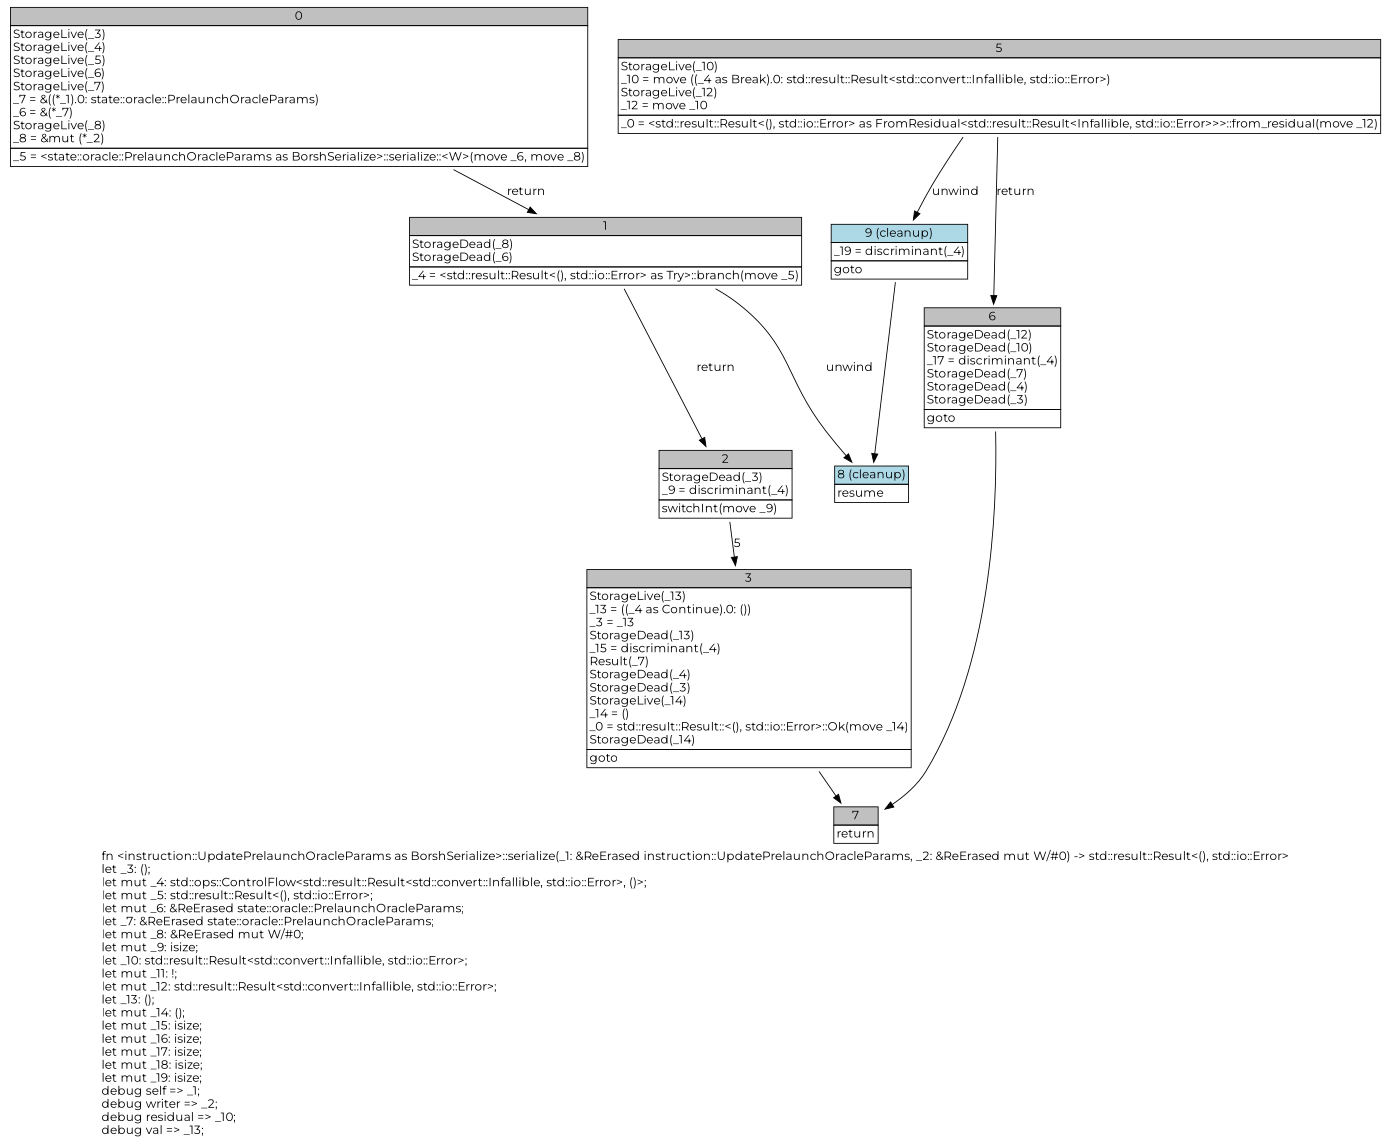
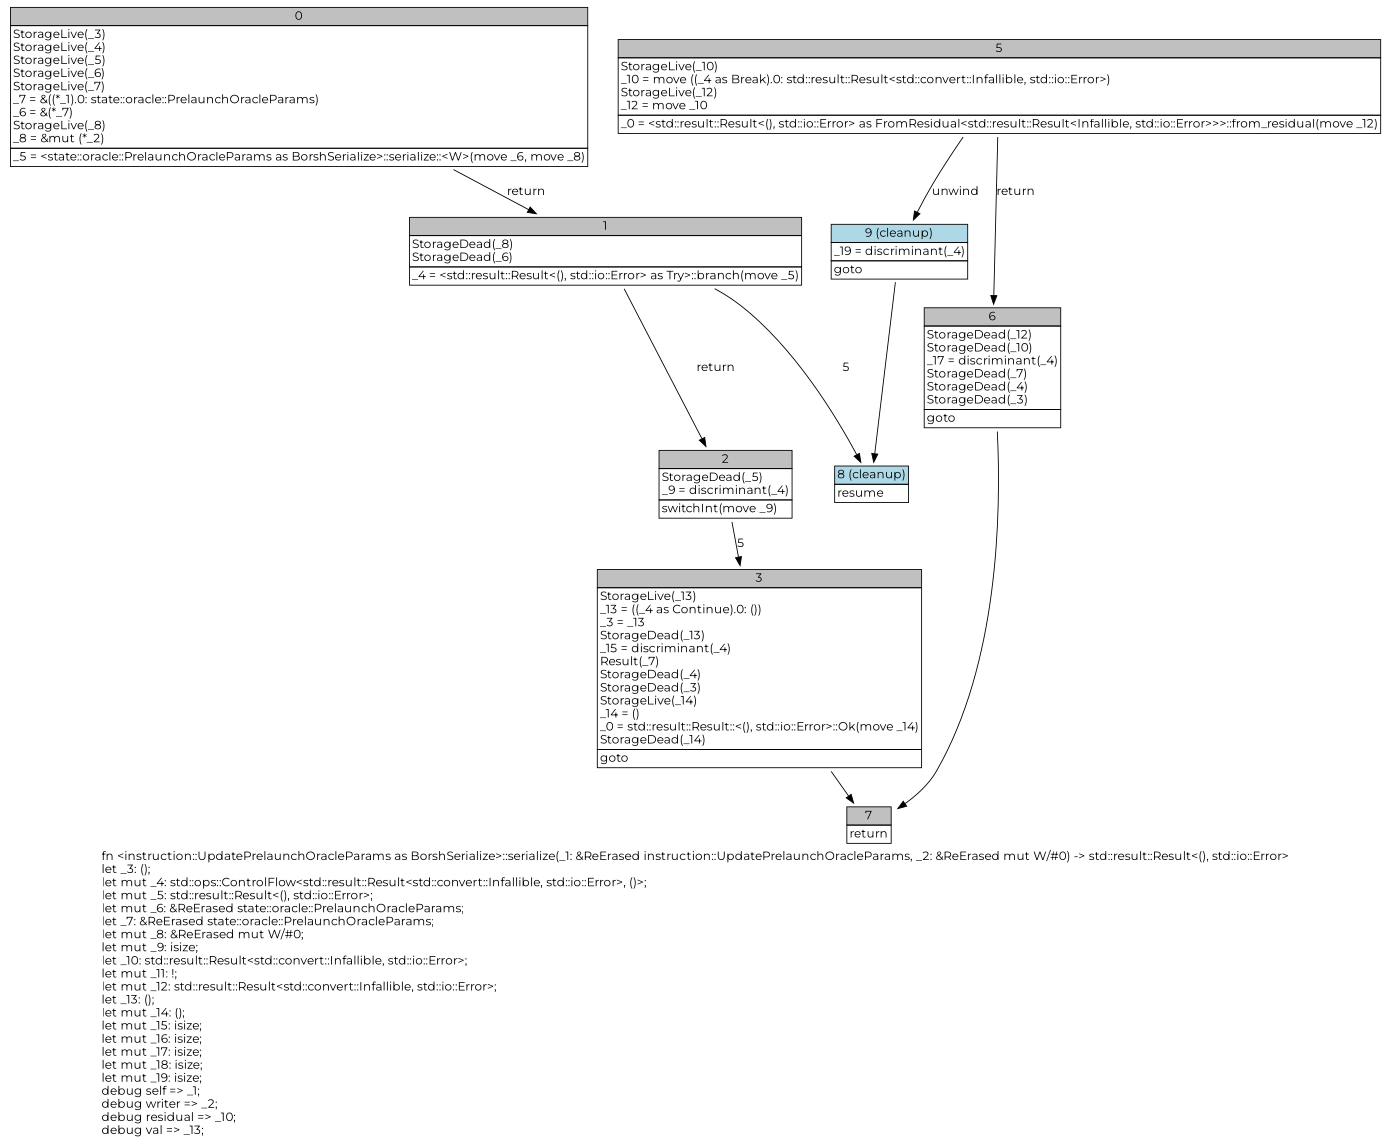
edge "1" -> "8 (cleanup)": label "unwind" -> "5"
node "2": text "StorageDead(_3)" -> "StorageDead(_5)"
